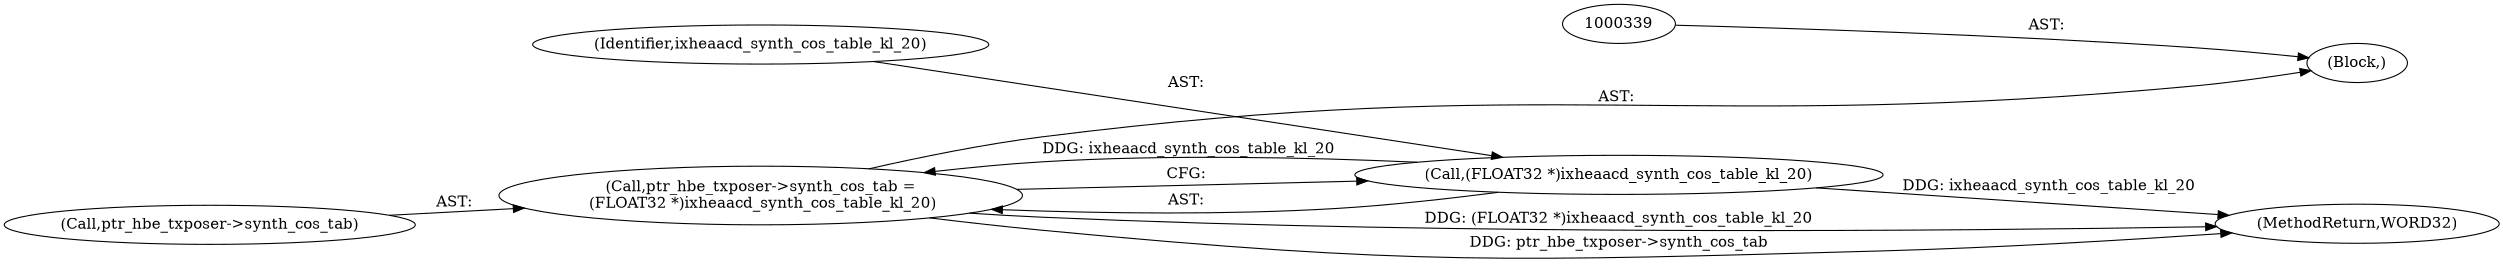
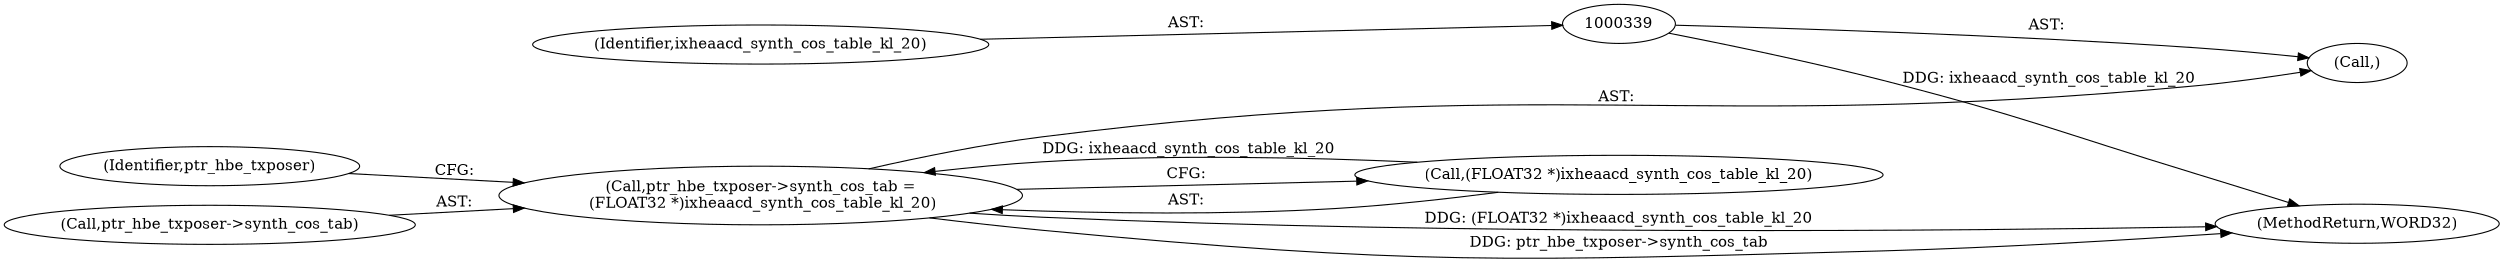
node "(Block,)": label "(Block,)" -> "(Call,)"
edge "(Identifier,ixheaacd_synth_cos_table_kl_20)" -> "(Call,(FLOAT32 *)ixheaacd_synth_cos_table_kl_20)": now "(Identifier,ixheaacd_synth_cos_table_kl_20)" -> "1000339"
node "(Identifier,ptr_hbe_txposer)": added
edge "(Call,(FLOAT32 *)ixheaacd_synth_cos_table_kl_20)" -> "(MethodReturn,WORD32)": now "1000339" -> "(MethodReturn,WORD32)"
